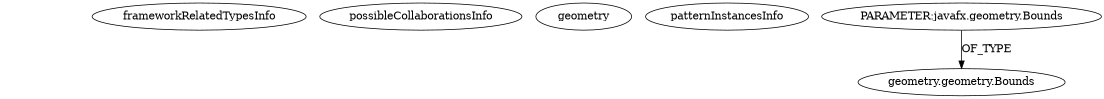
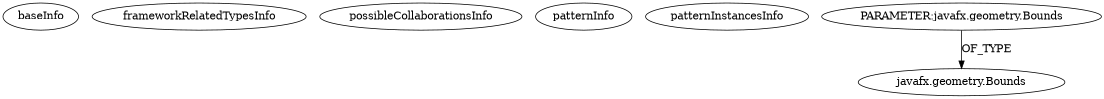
node "baseInfo": added
node "geometry": label "geometry" -> "patternInfo"
node "geometry.geometry.Bounds": label "geometry.geometry.Bounds" -> "javafx.geometry.Bounds"
